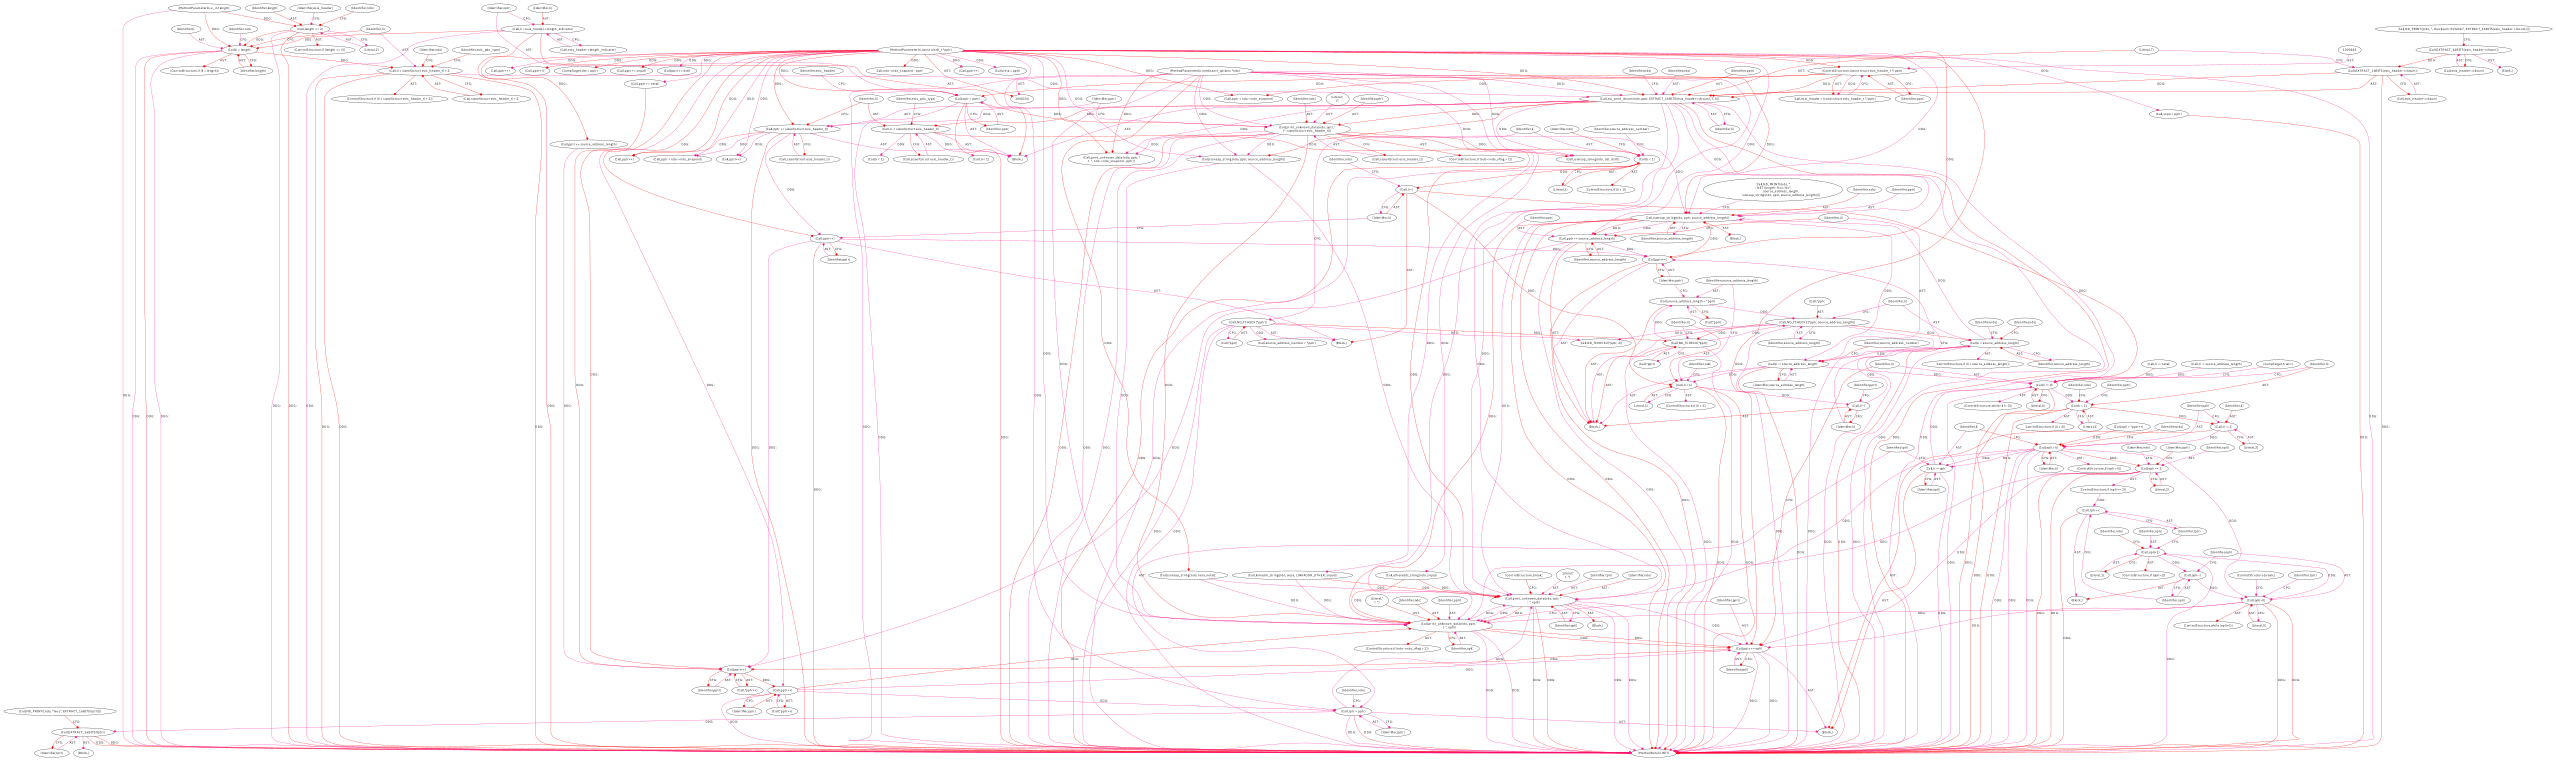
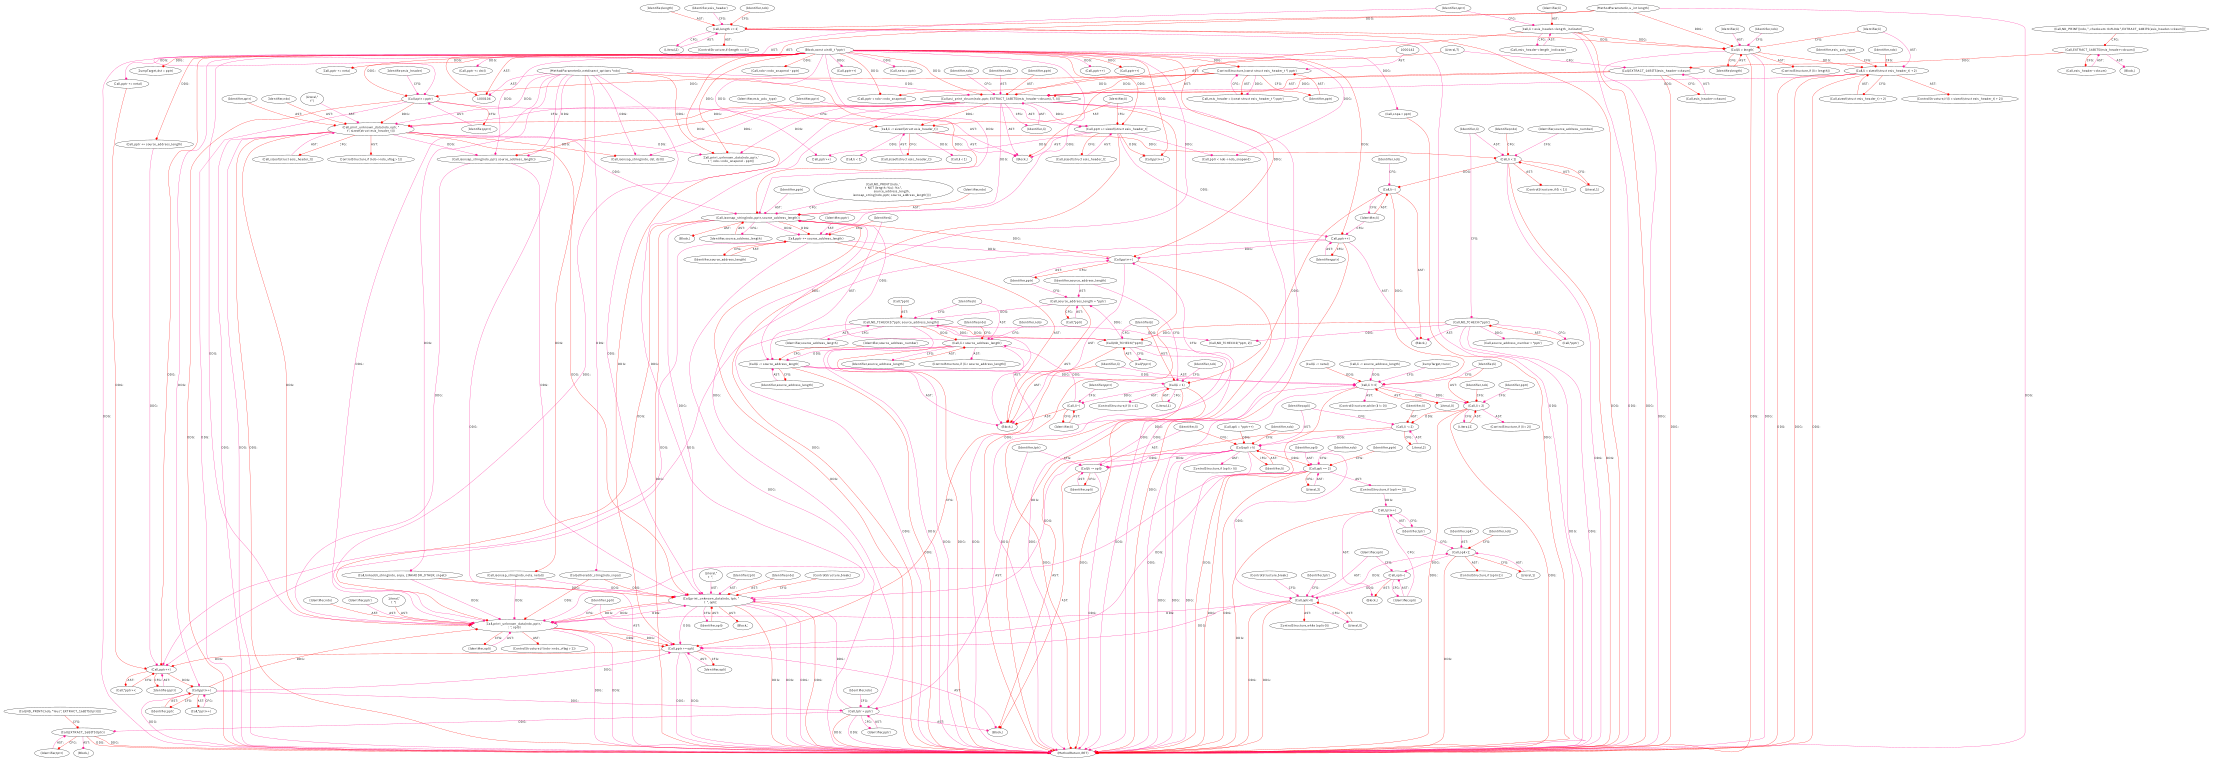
edge "(MethodParameterIn,u_int length)" -> "1000104": added, label "AST:"
node "(MethodParameterIn,const uint8_t *pptr)": label "(MethodParameterIn,const uint8_t *pptr)" -> "(Block,const uint8_t *pptr)"
node "(Call,pptr += snpal)": label "(Call,pptr += snpal)" -> "(Call,pptr += neta)"
edge "(Call,source_address_length = *pptr)" -> "(Call,ND_TCHECK2(*pptr, source_address_length))": arrowhead dot -> diamond
edge "(Call,opli>1)" -> "(MethodReturn,RET)": color deeppink -> red
